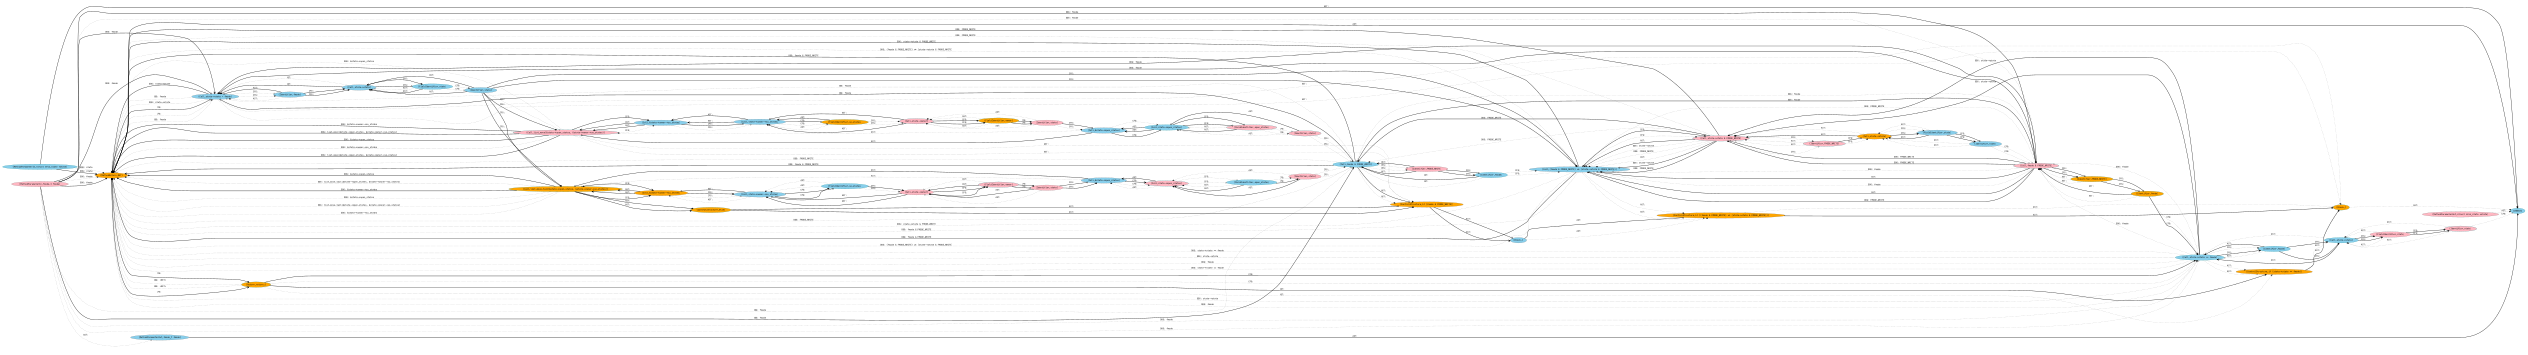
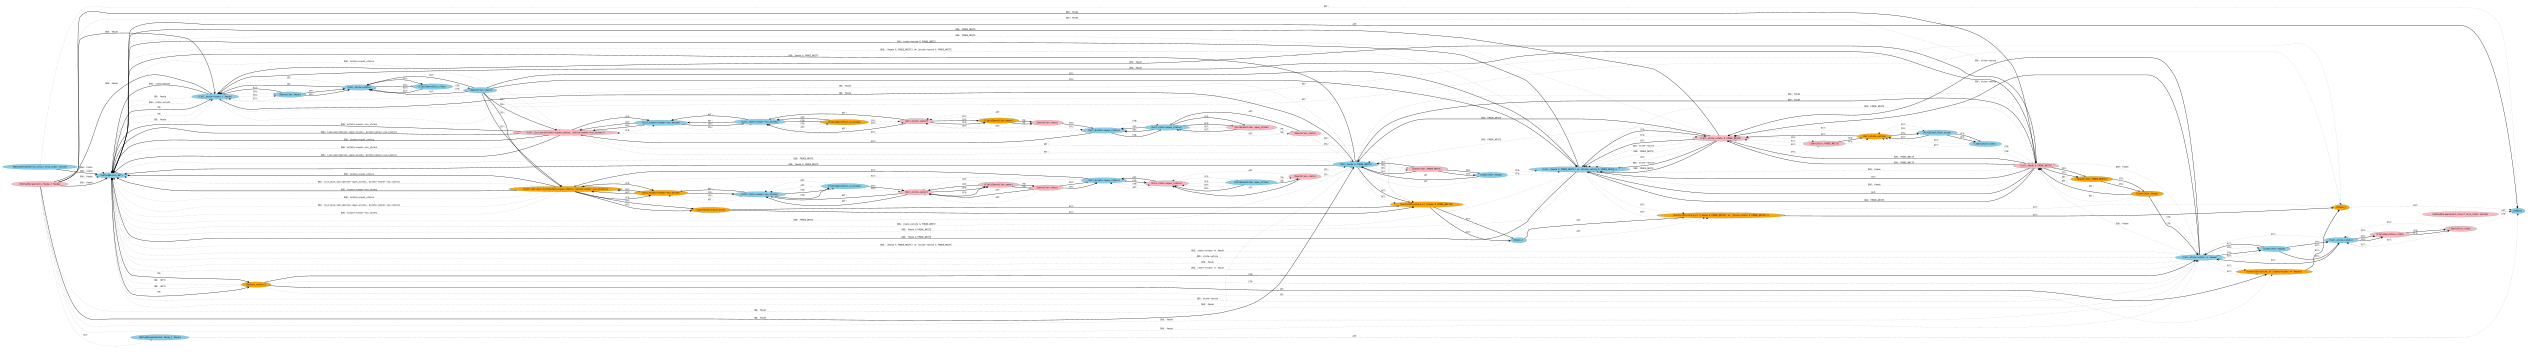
edge "(MethodParameterIn,struct nfs4_state *state)" -> "1000101": style bold -> dotted
node "(MethodReturn,RET)": fillcolor orange -> skyblue
edge "(MethodParameterOut,fmode_t fmode)" -> "1000101": style bold -> dotted
